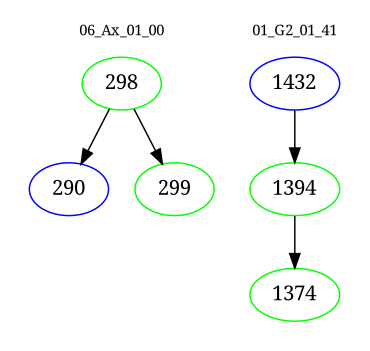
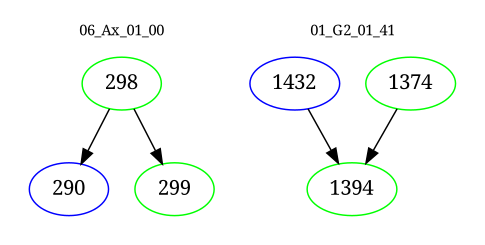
edge "1394" -> "1374": reversed
